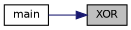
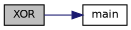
edge "main" -> "XOR": reversed
